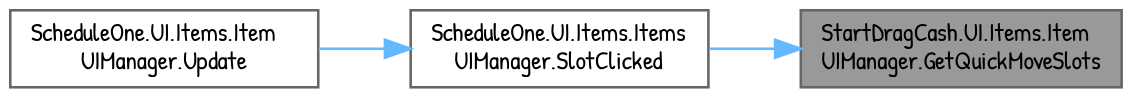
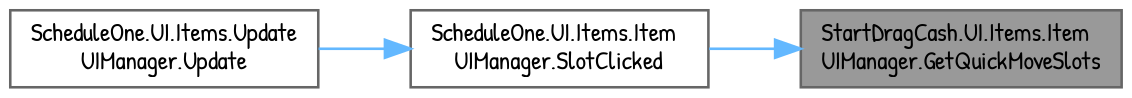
node "ScheduleOne.UI.Items.Item UIManager.Update": label "ScheduleOne.UI.Items.Item UIManager.Update" -> "ScheduleOne.UI.Items.Update UIManager.Update"
node "ScheduleOne.UI.Items.Items UIManager.SlotClicked": label "ScheduleOne.UI.Items.Items UIManager.SlotClicked" -> "ScheduleOne.UI.Items.Item UIManager.SlotClicked"
